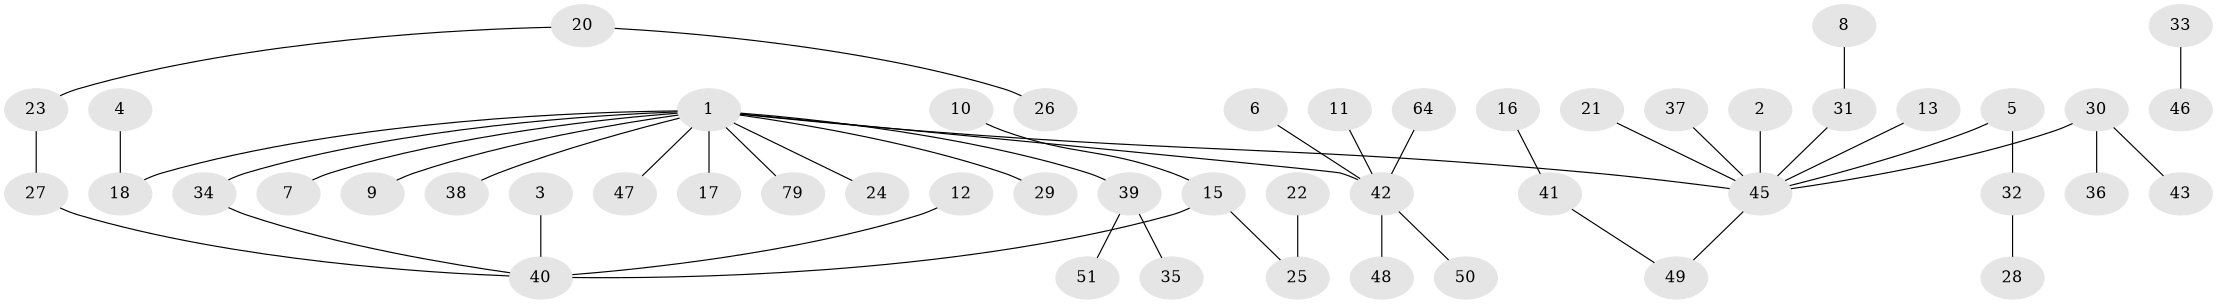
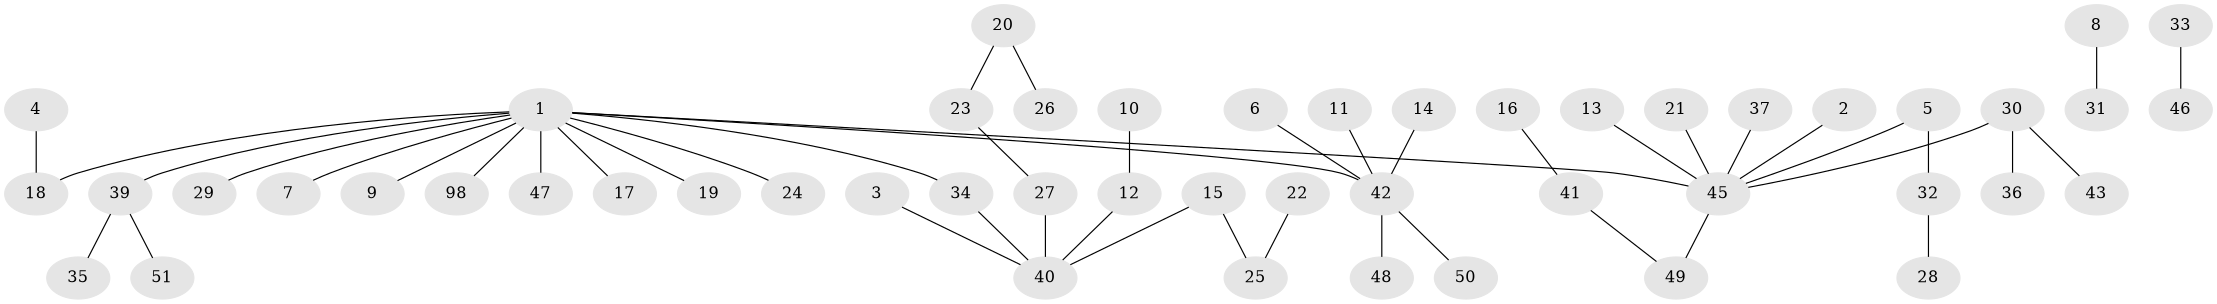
node "64": label "64" -> "14"
edge "31" -- "45": removed
edge "10" -- "15": now "10" -- "12"
node "38": label "38" -> "98"
node "79": label "79" -> "19"
